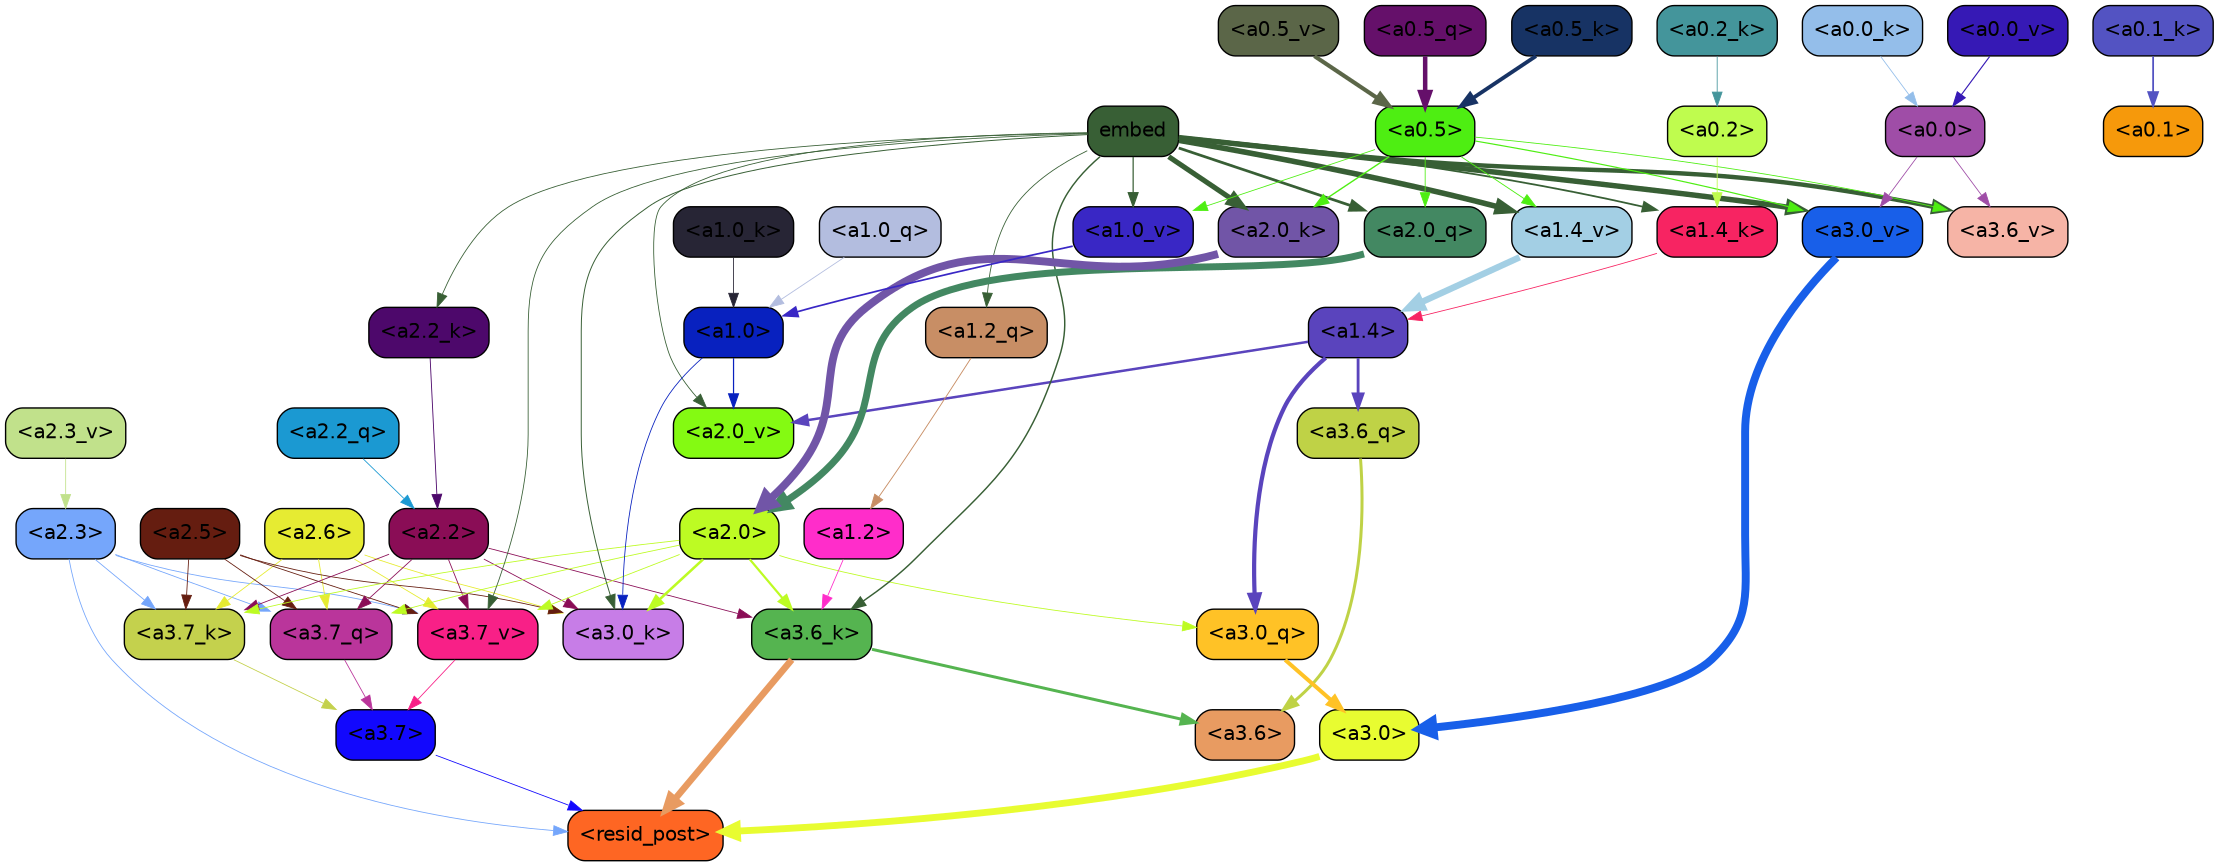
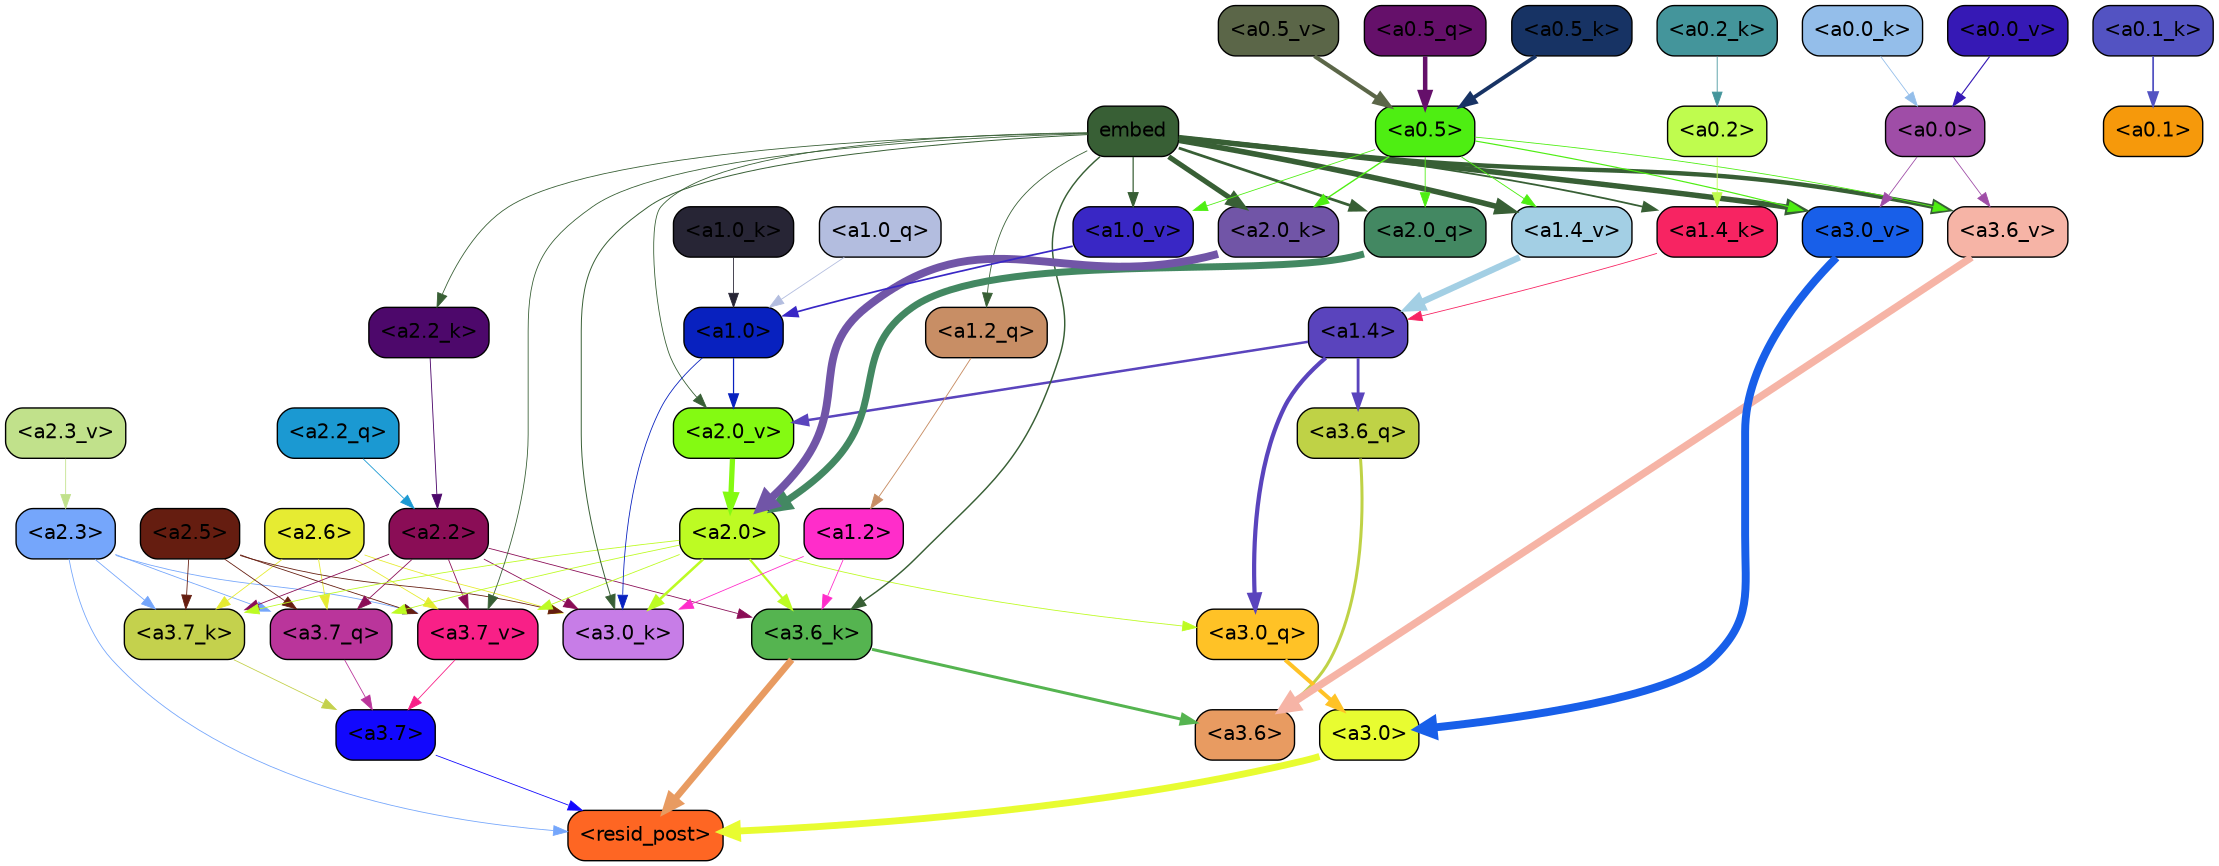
edge "<a2.0_v>" -> "<a2.0>": added
edge "<a3.6_v>" -> "<a3.6>": added
edge "<a1.2>" -> "<a3.0_k>": added
